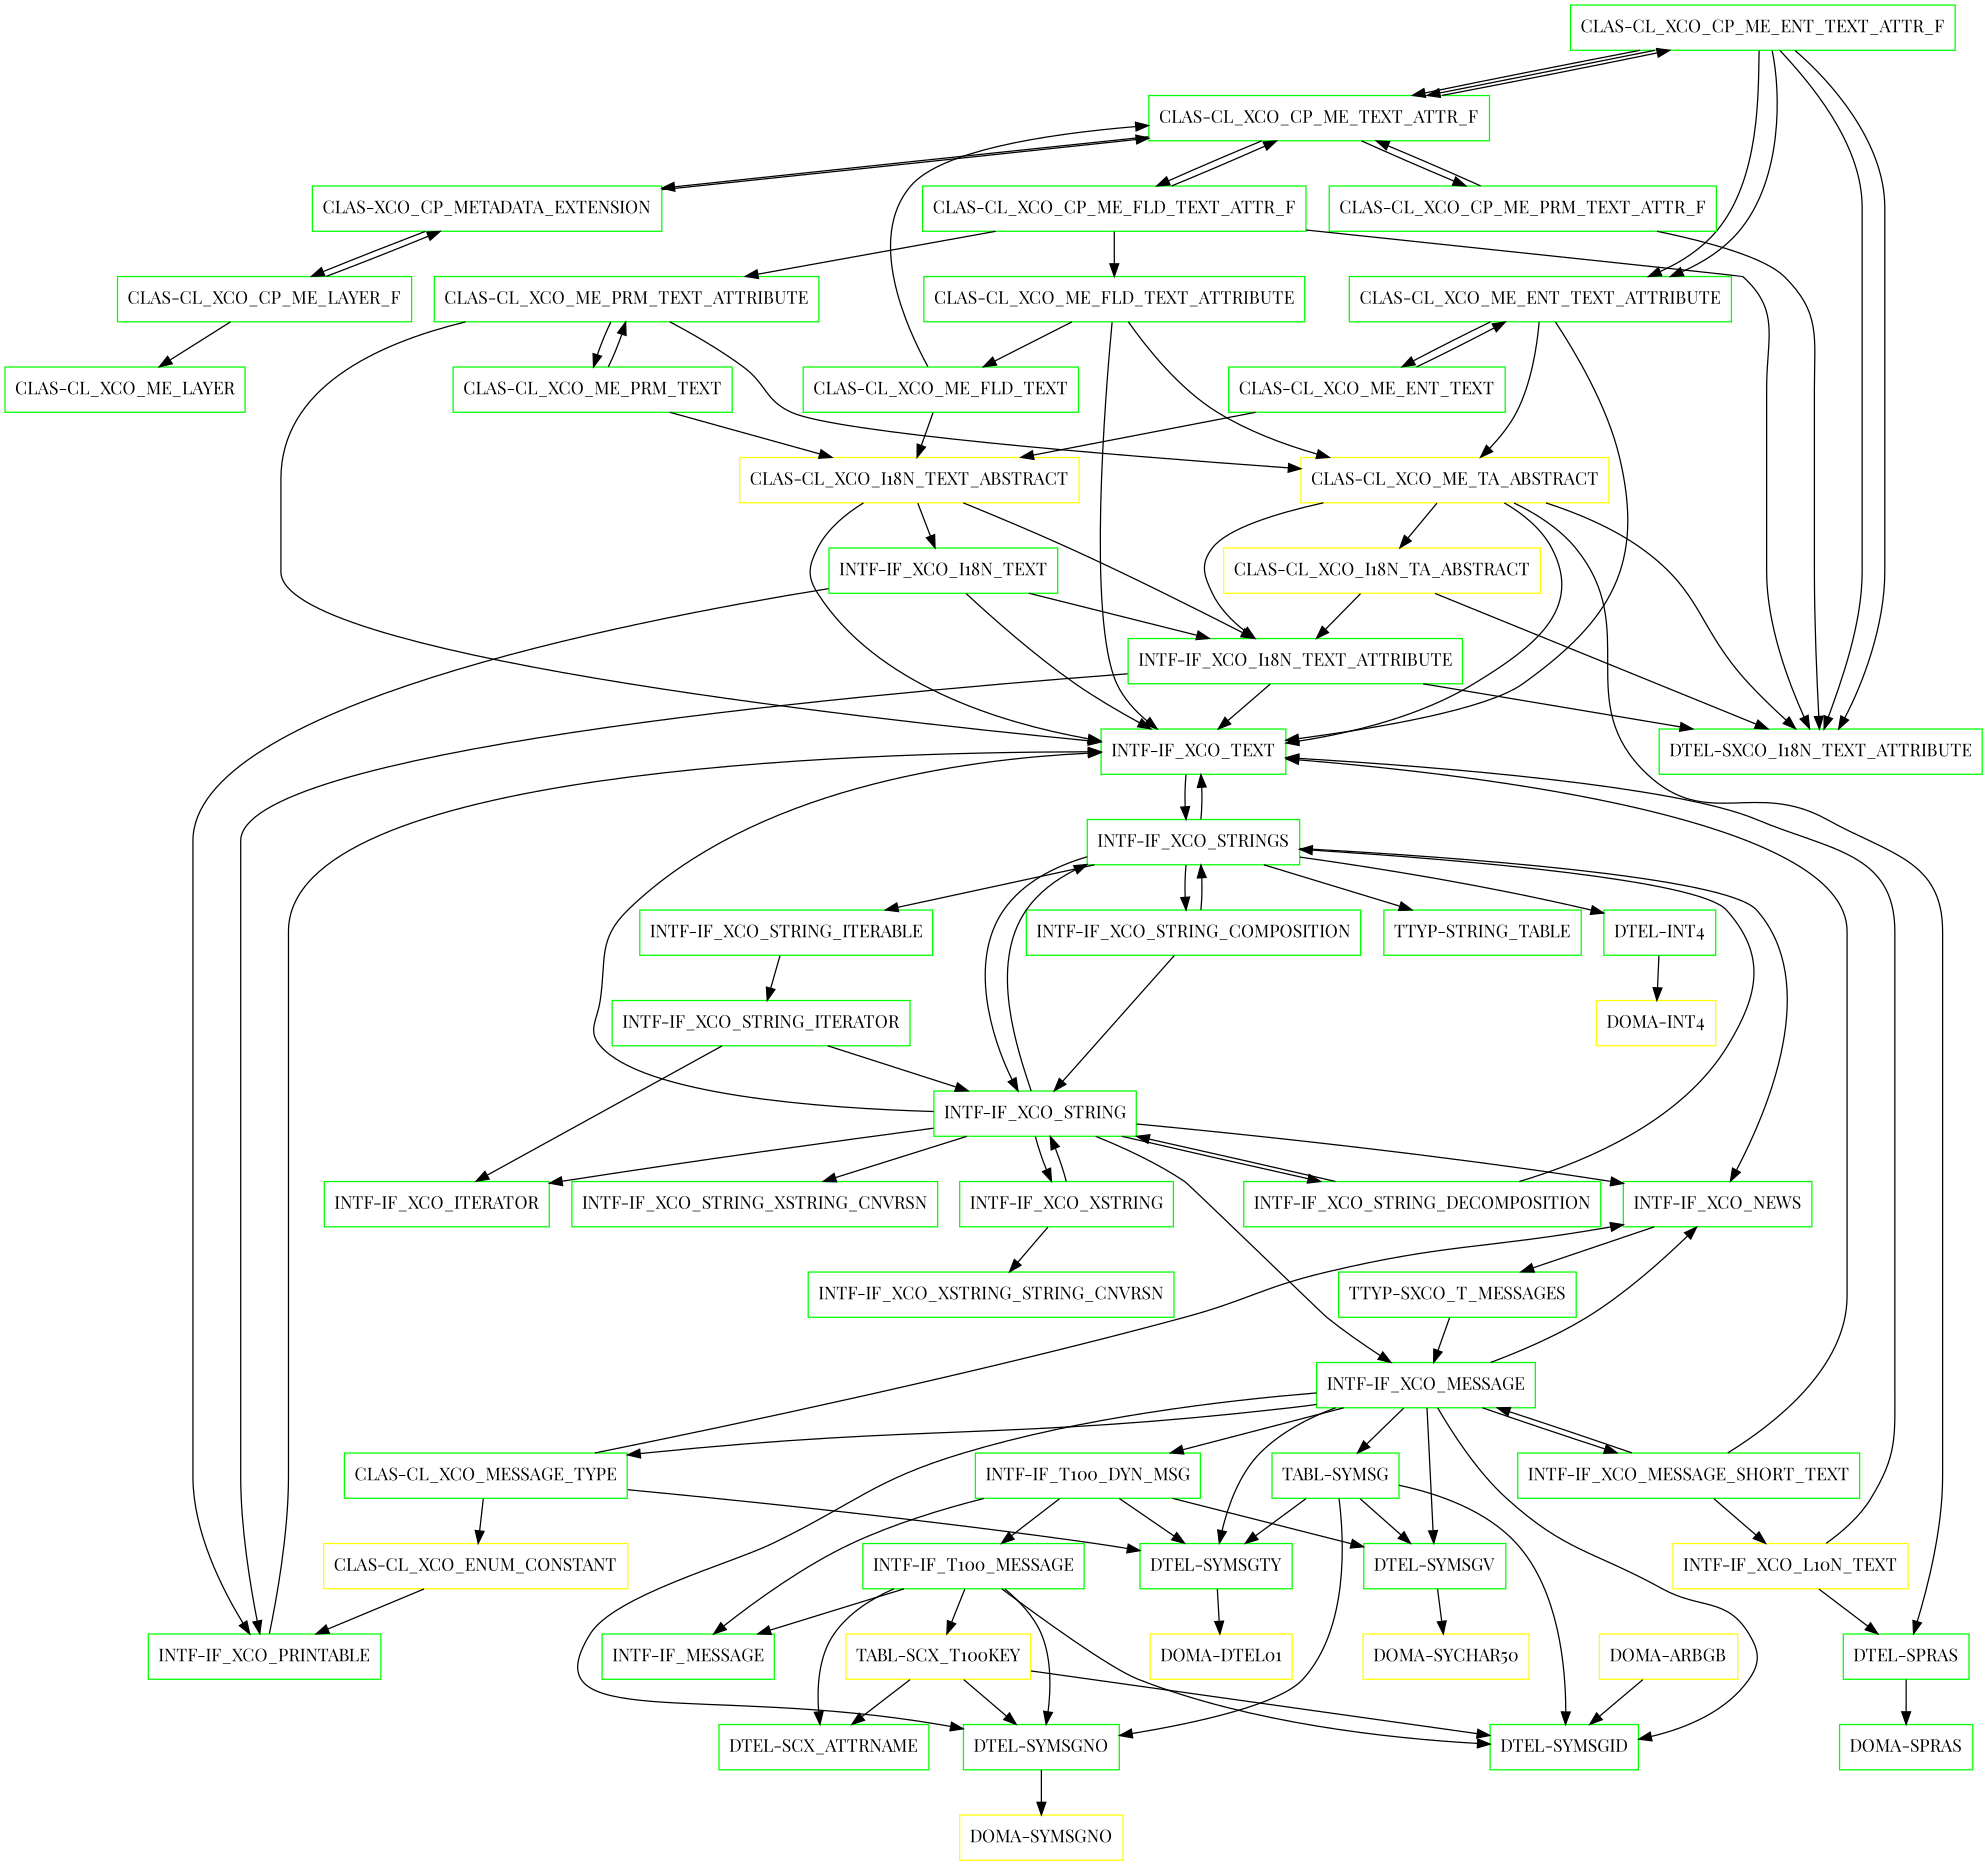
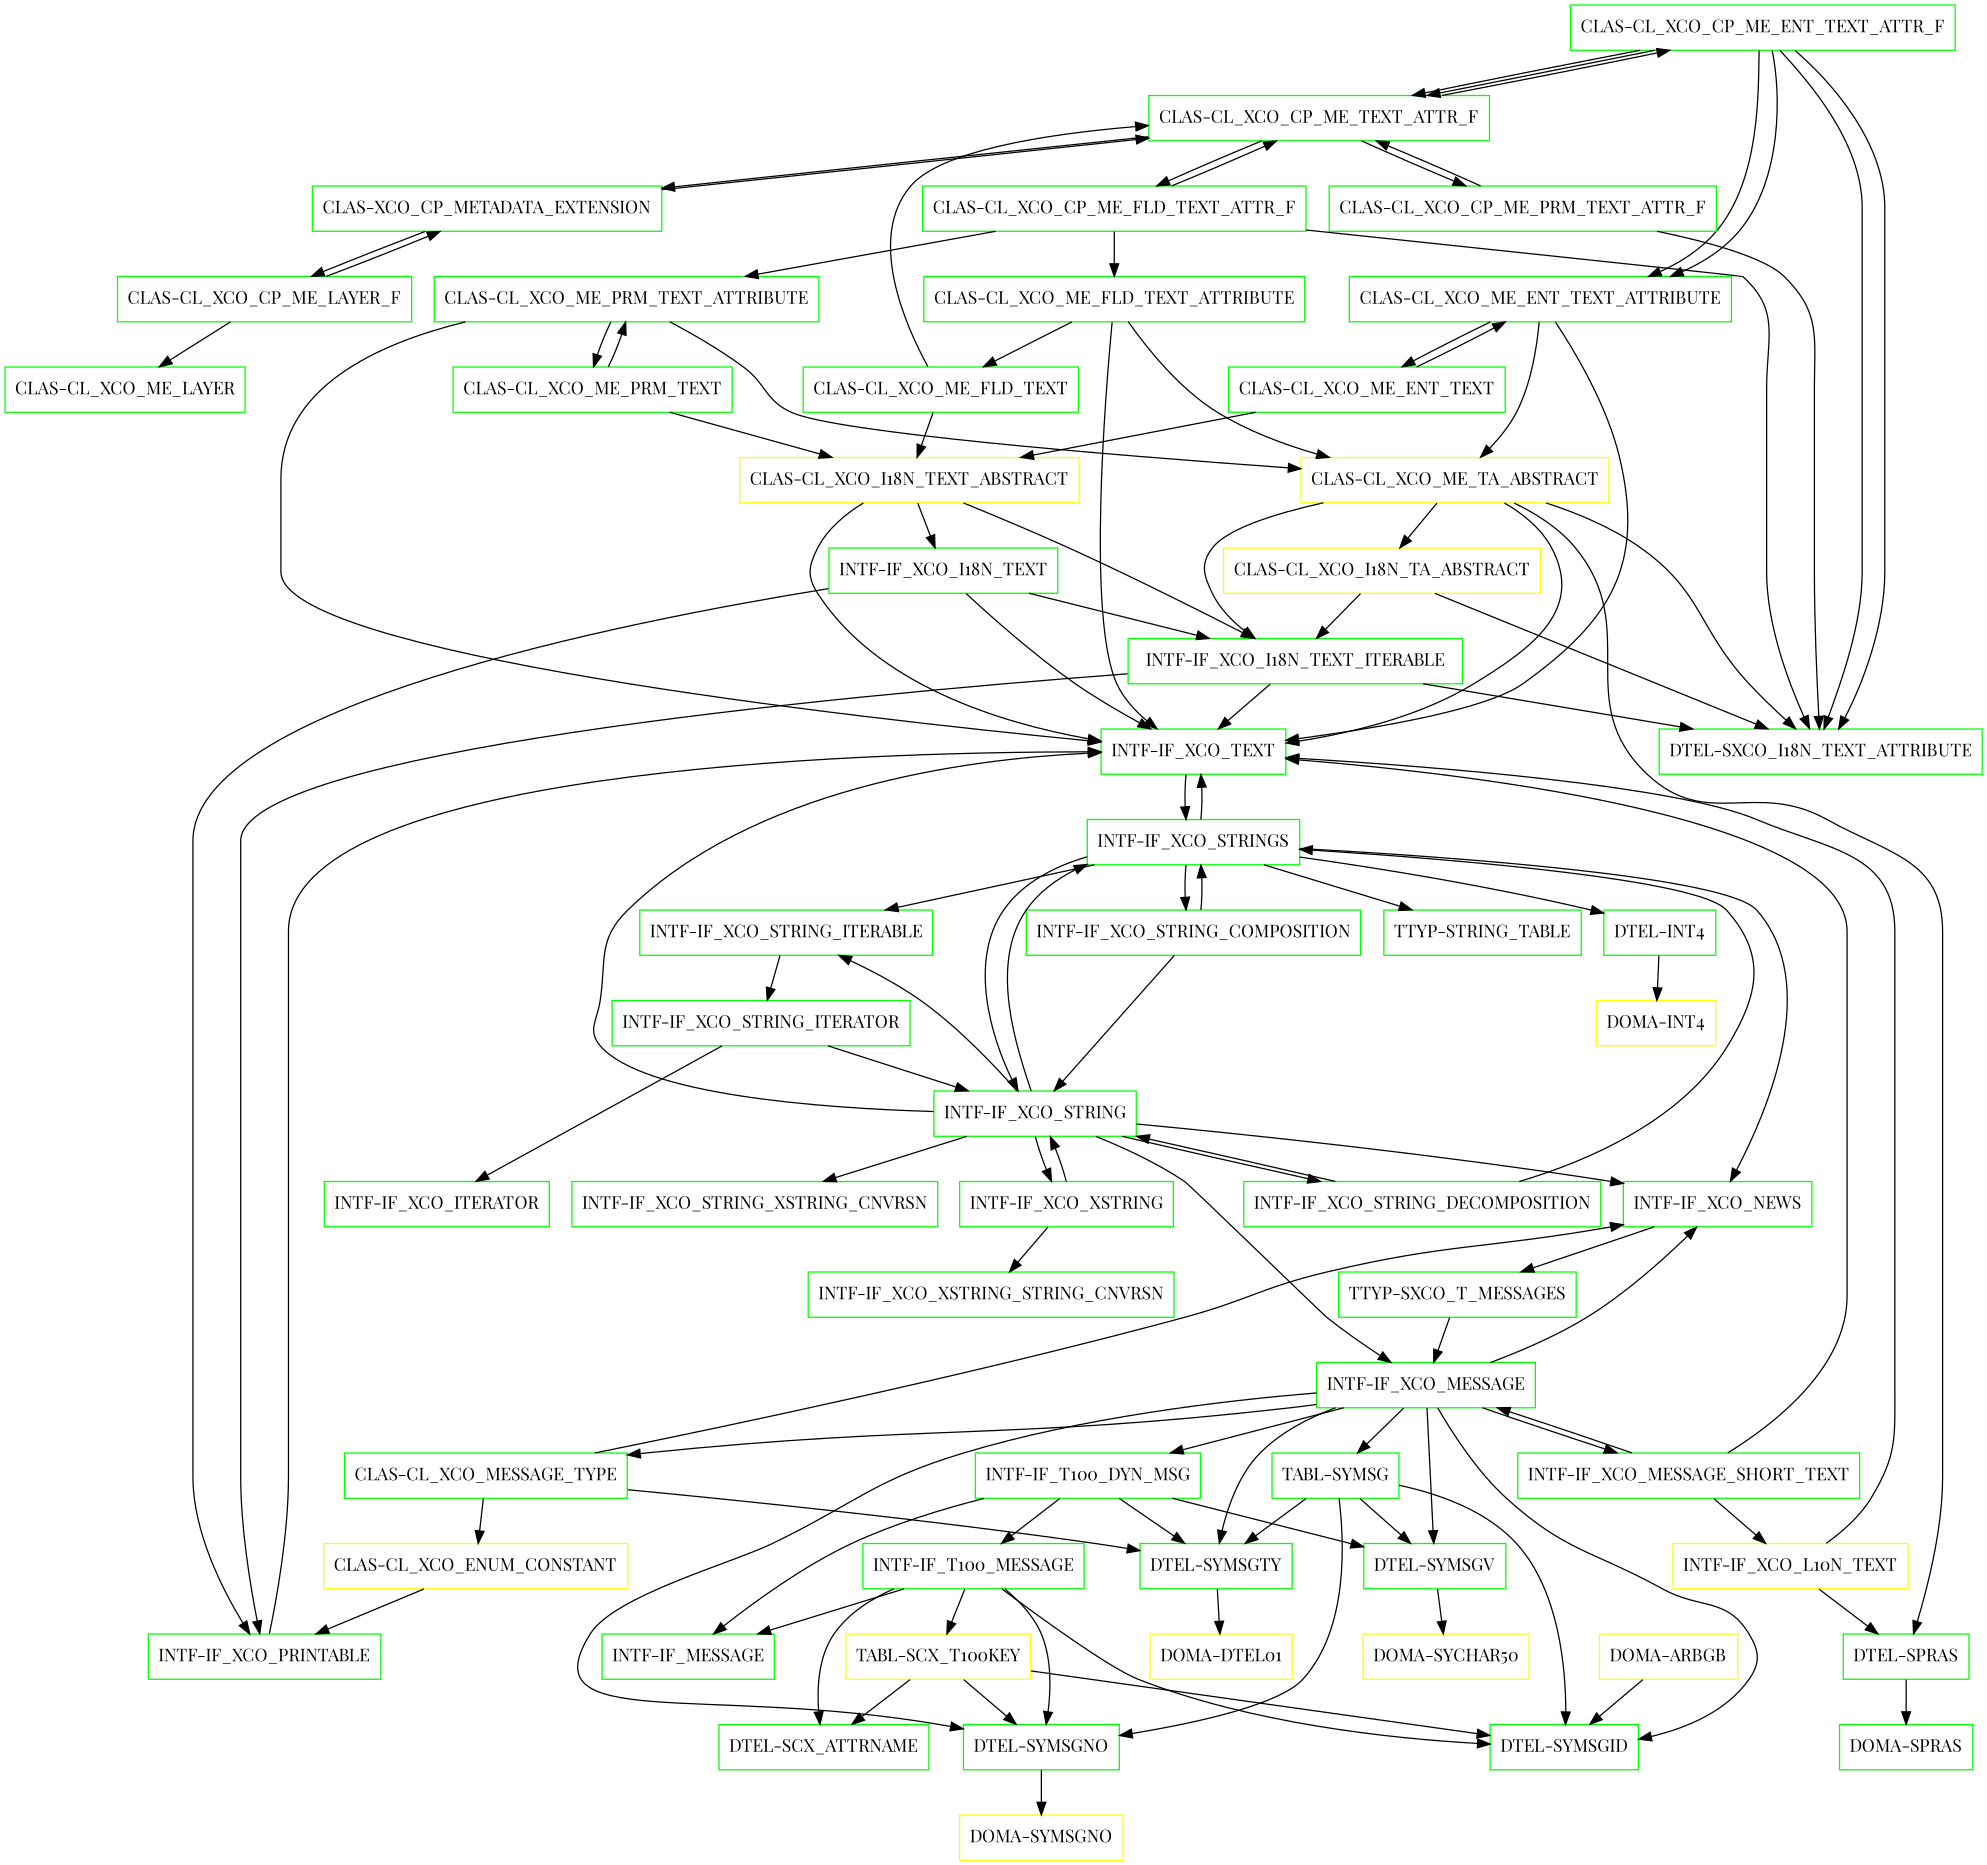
node "INTF-IF_XCO_I18N_TEXT_ATTRIBUTE": label "INTF-IF_XCO_I18N_TEXT_ATTRIBUTE" -> "INTF-IF_XCO_I18N_TEXT_ITERABLE"
edge "INTF-IF_XCO_STRING" -> "INTF-IF_XCO_ITERATOR": now "INTF-IF_XCO_STRING" -> "INTF-IF_XCO_STRING_ITERABLE"
